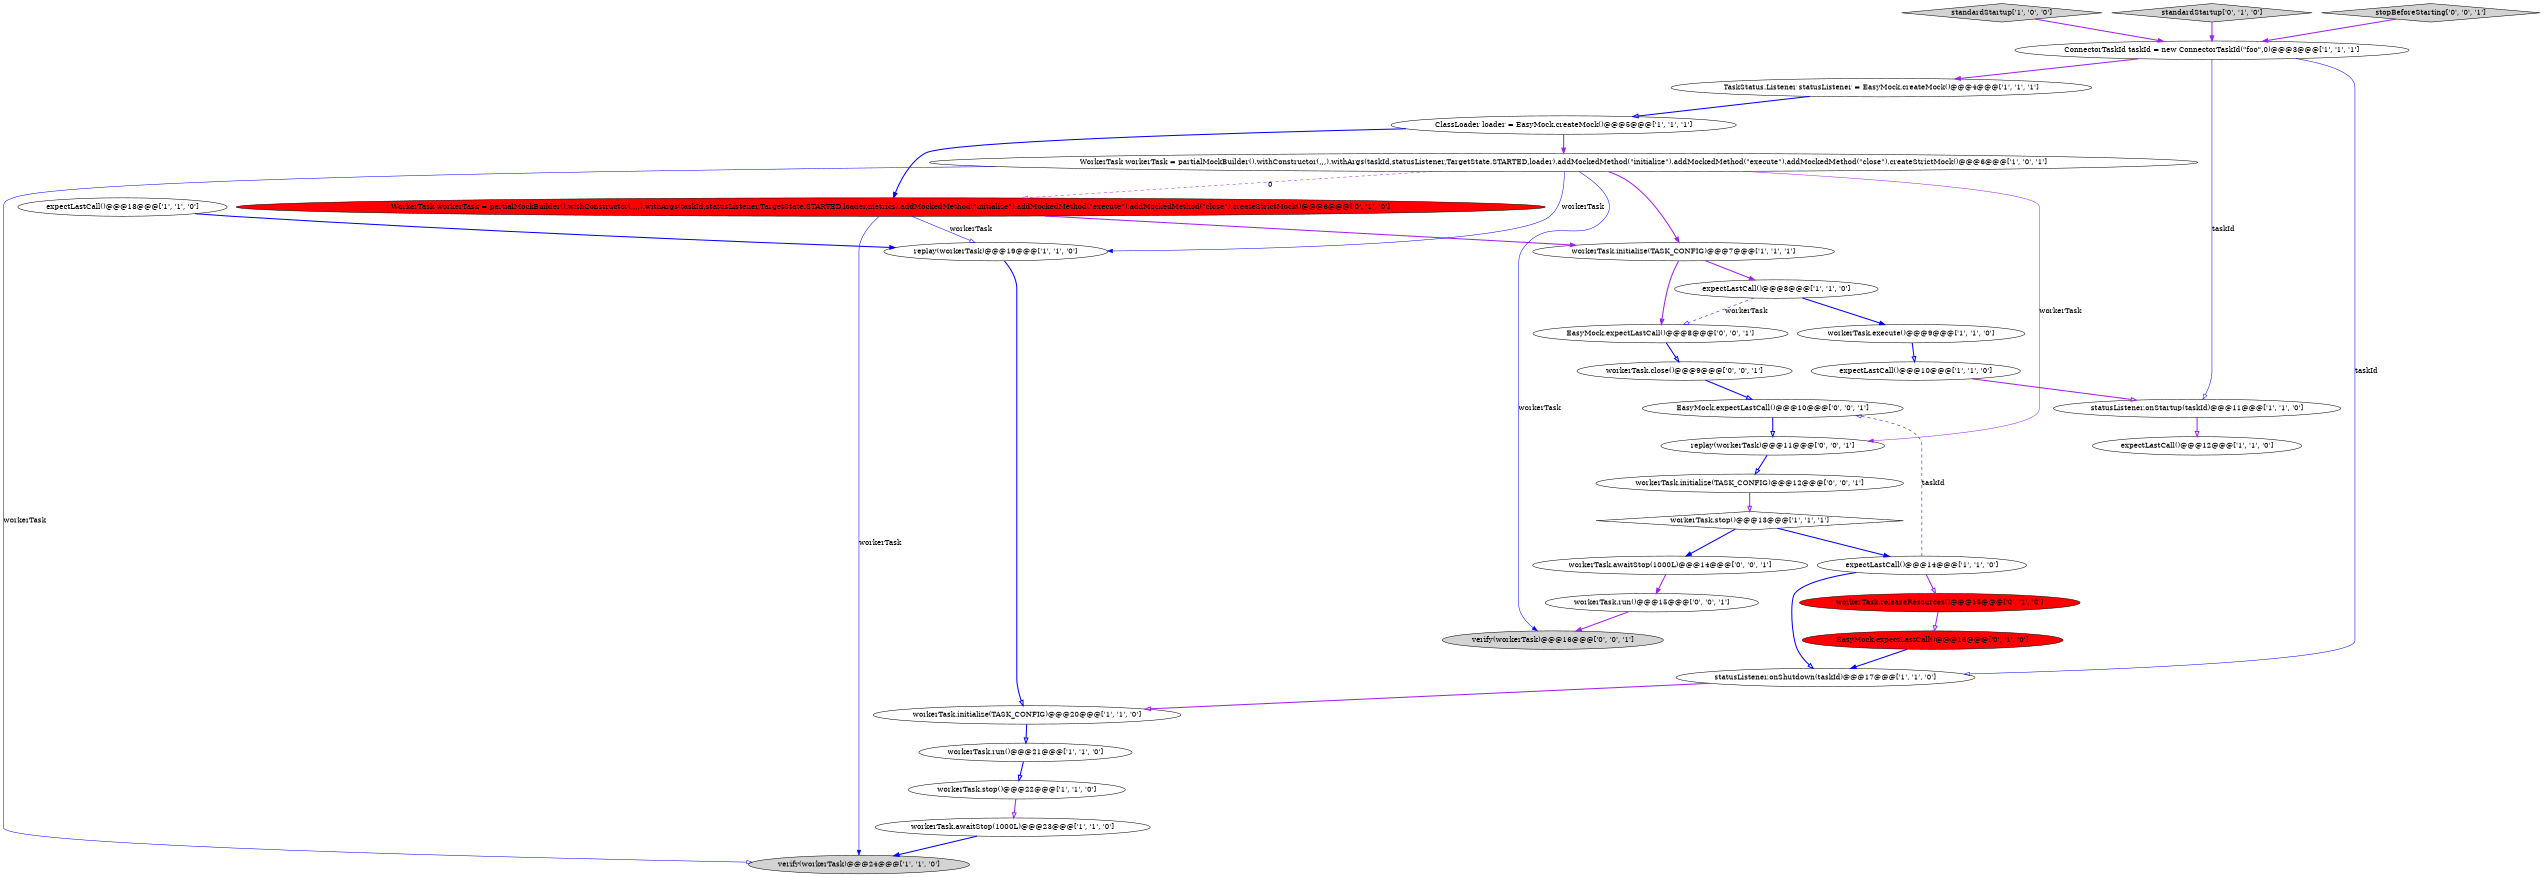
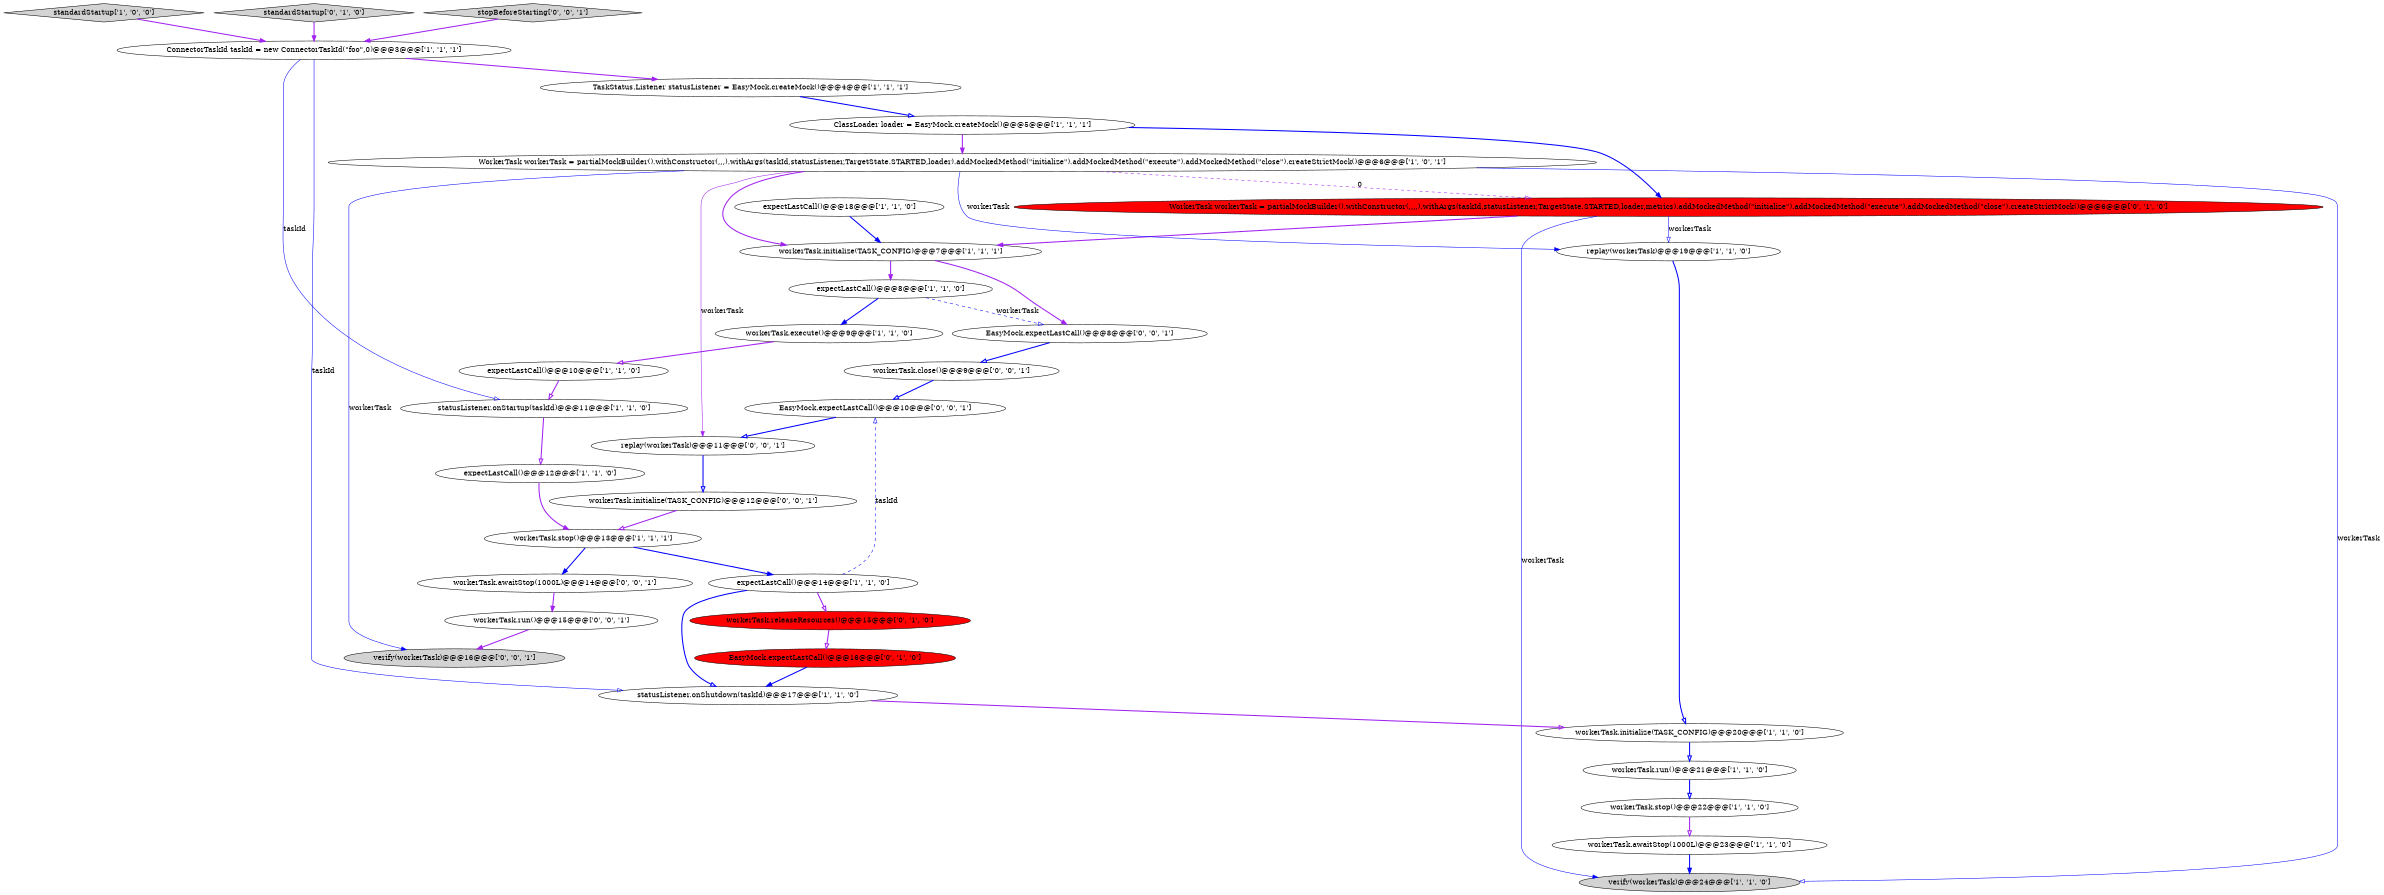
edge "expectLastCall()@@@18@@@['1', '1', '0']" -> "replay(workerTask)@@@19@@@['1', '1', '0']": now "expectLastCall()@@@18@@@['1', '1', '0']" -> "workerTask.initialize(TASK_CONFIG)@@@7@@@['1', '1', '1']"
edge "workerTask.execute()@@@9@@@['1', '1', '0']" -> "expectLastCall()@@@10@@@['1', '1', '0']": color blue -> purple
edge "expectLastCall()@@@12@@@['1', '1', '0']" -> "workerTask.stop()@@@13@@@['1', '1', '1']": added
node "workerTask.stop()@@@13@@@['1', '1', '1']": shape diamond -> ellipse
